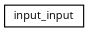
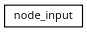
node "input_input": label "input_input" -> "node_input"
